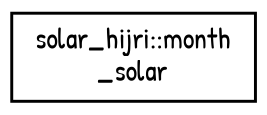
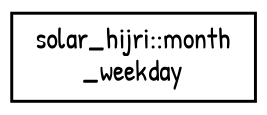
node "solar_hijri::month _solar": label "solar_hijri::month _solar" -> "solar_hijri::month _weekday"
